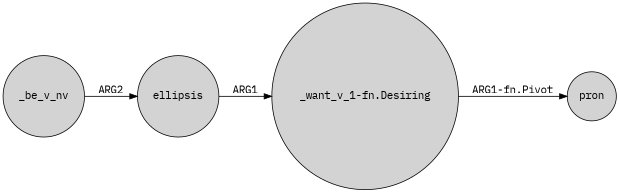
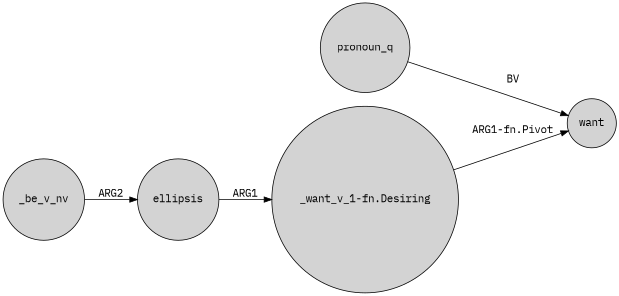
node "pronoun_q": added
node "pron": label "pron" -> "want"
